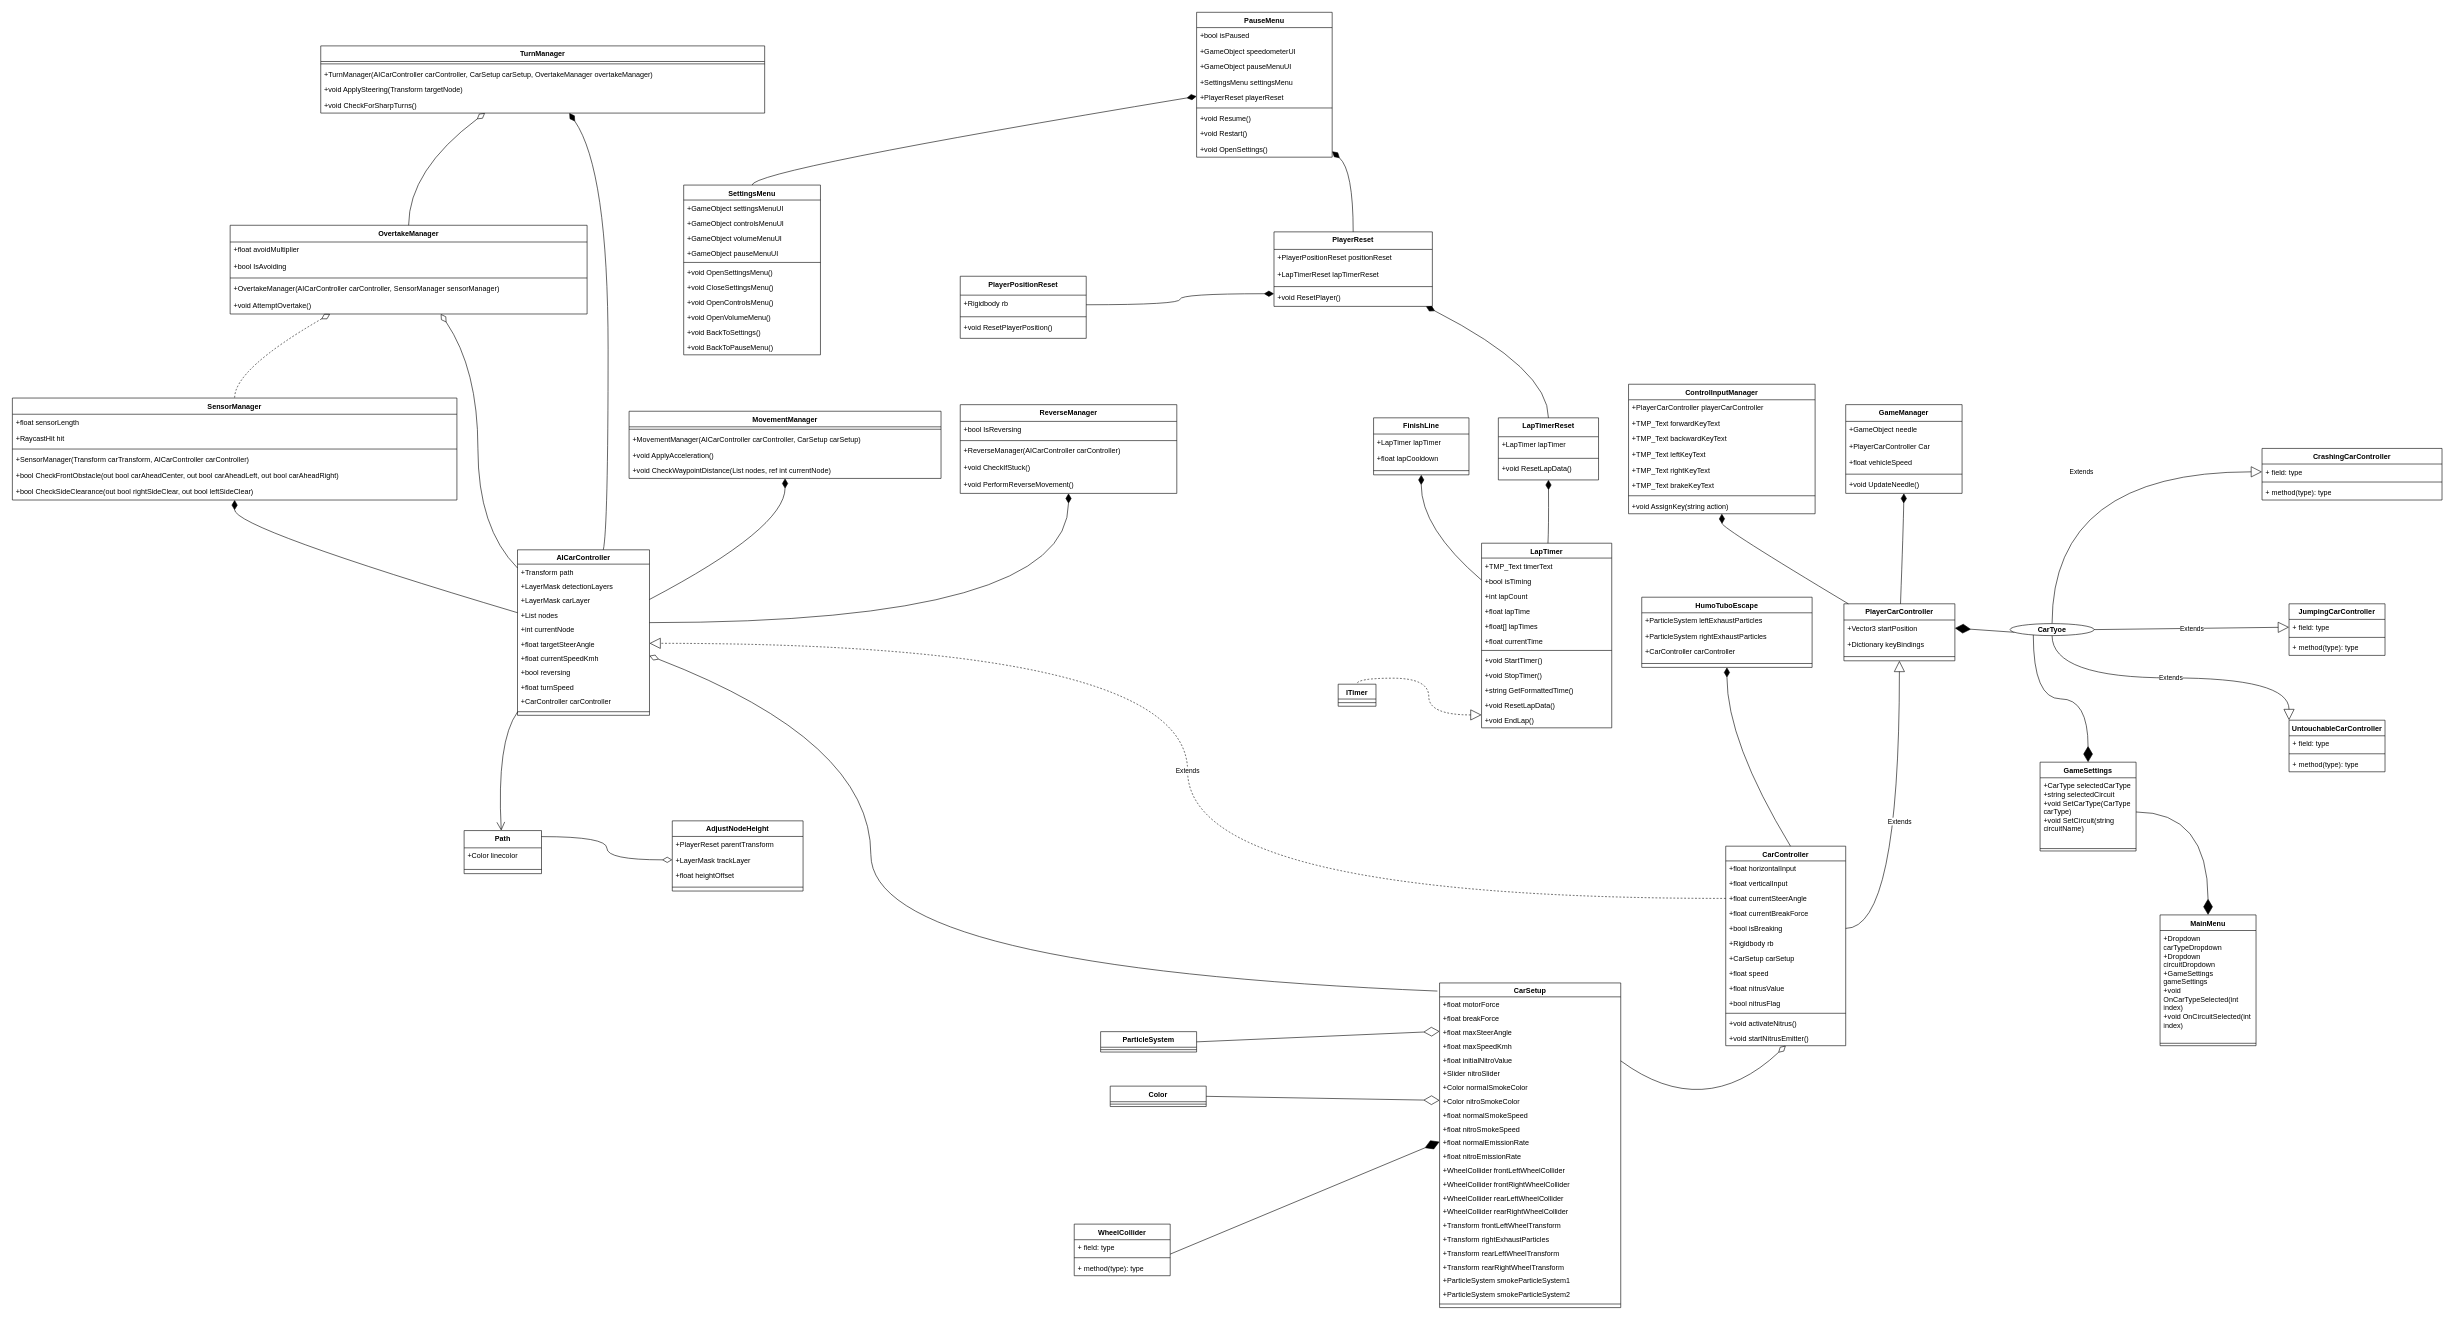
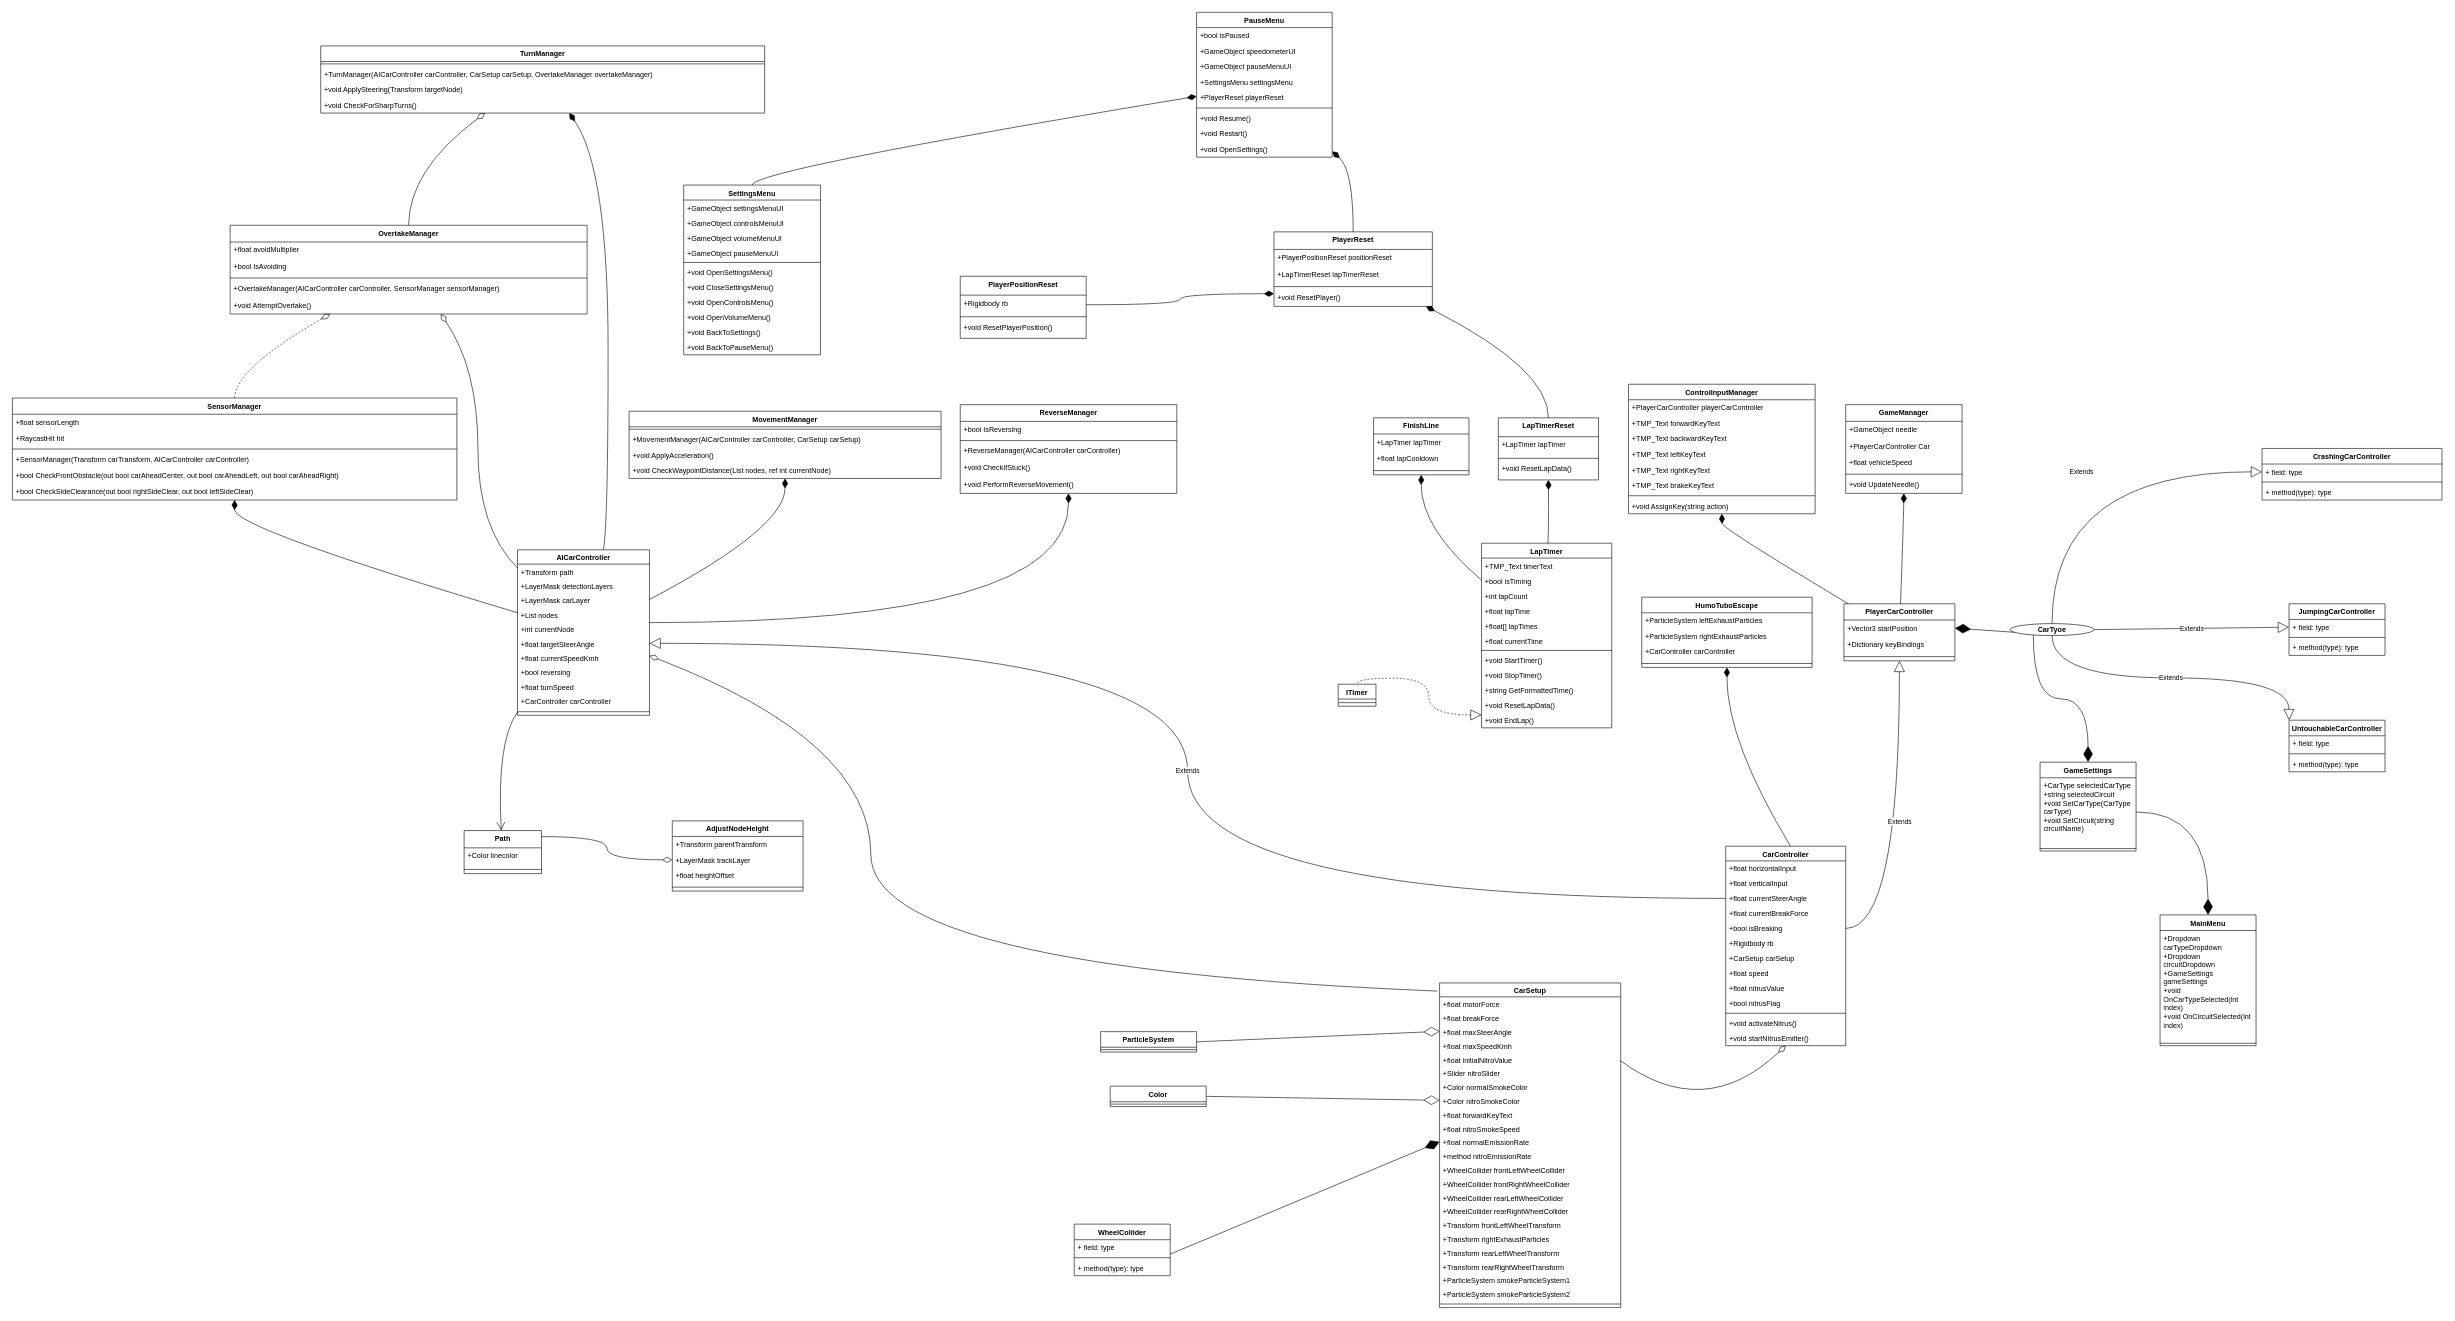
node "+PlayerReset parentTransform": label "+PlayerReset parentTransform" -> "+Transform parentTransform"
edge "+float currentSteerAngle" -> "+float targetSteerAngle": style dashed -> solid
node "+float normalSmokeSpeed": label "+float normalSmokeSpeed" -> "+float forwardKeyText"
node "+float nitroEmissionRate": label "+float nitroEmissionRate" -> "+method nitroEmissionRate"
